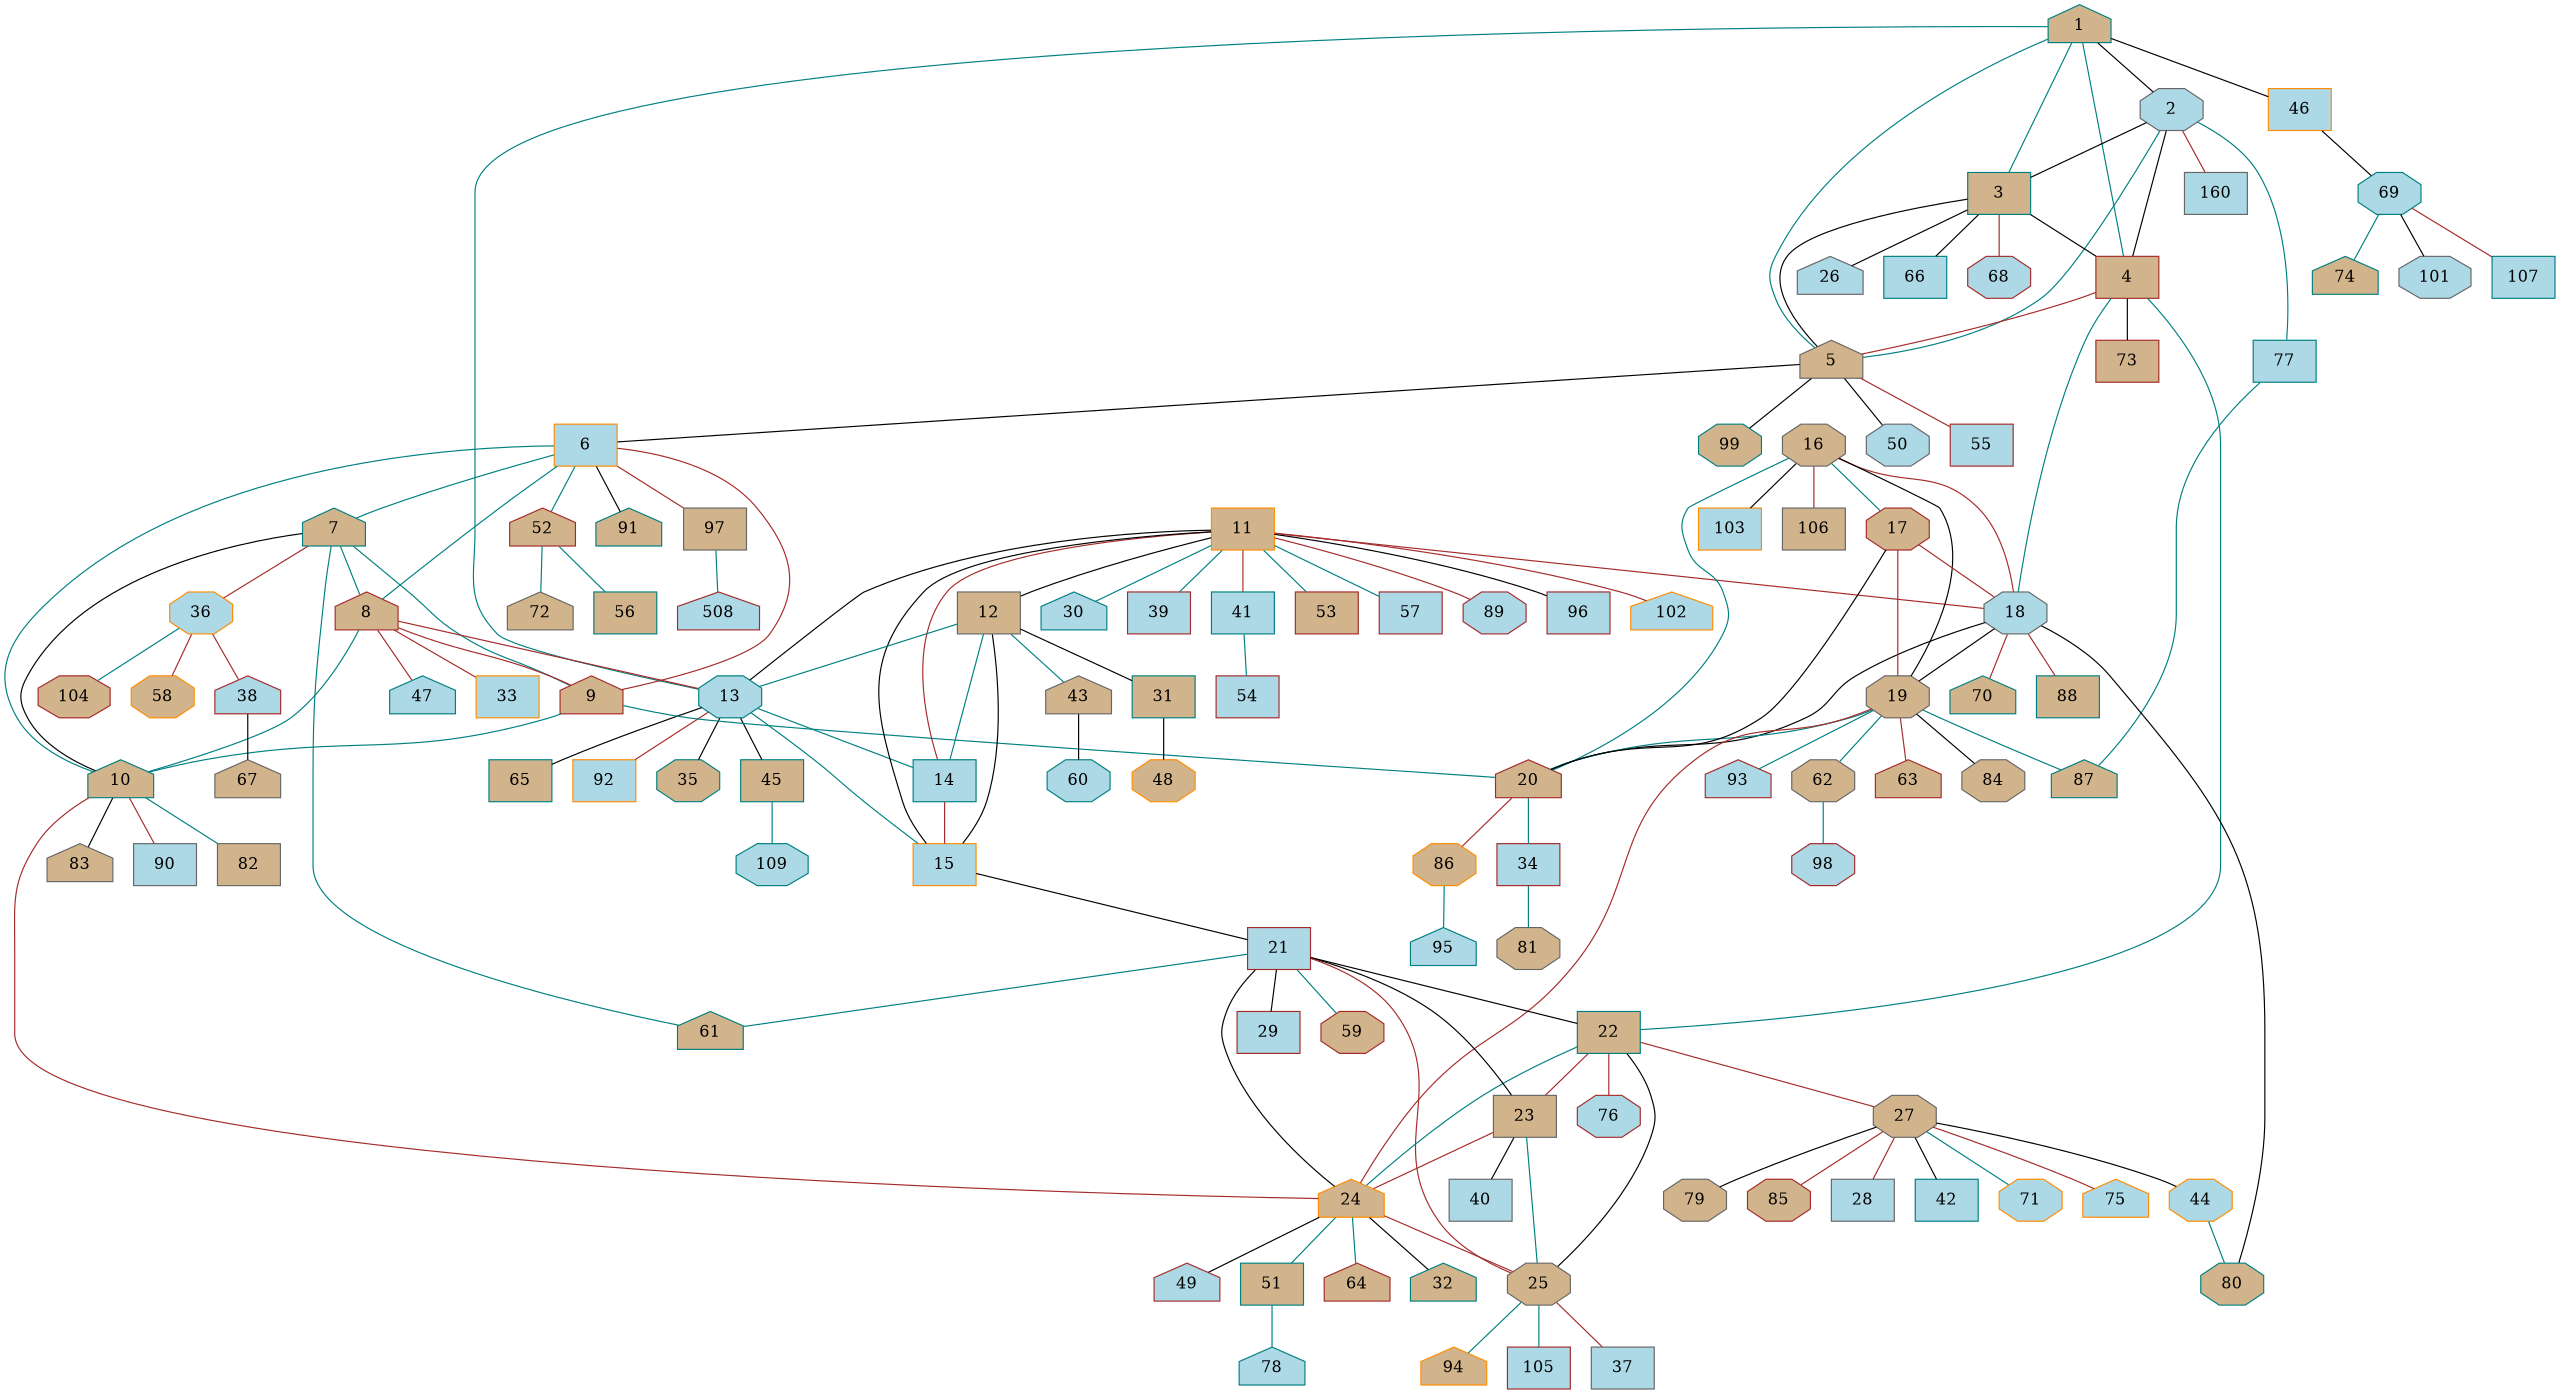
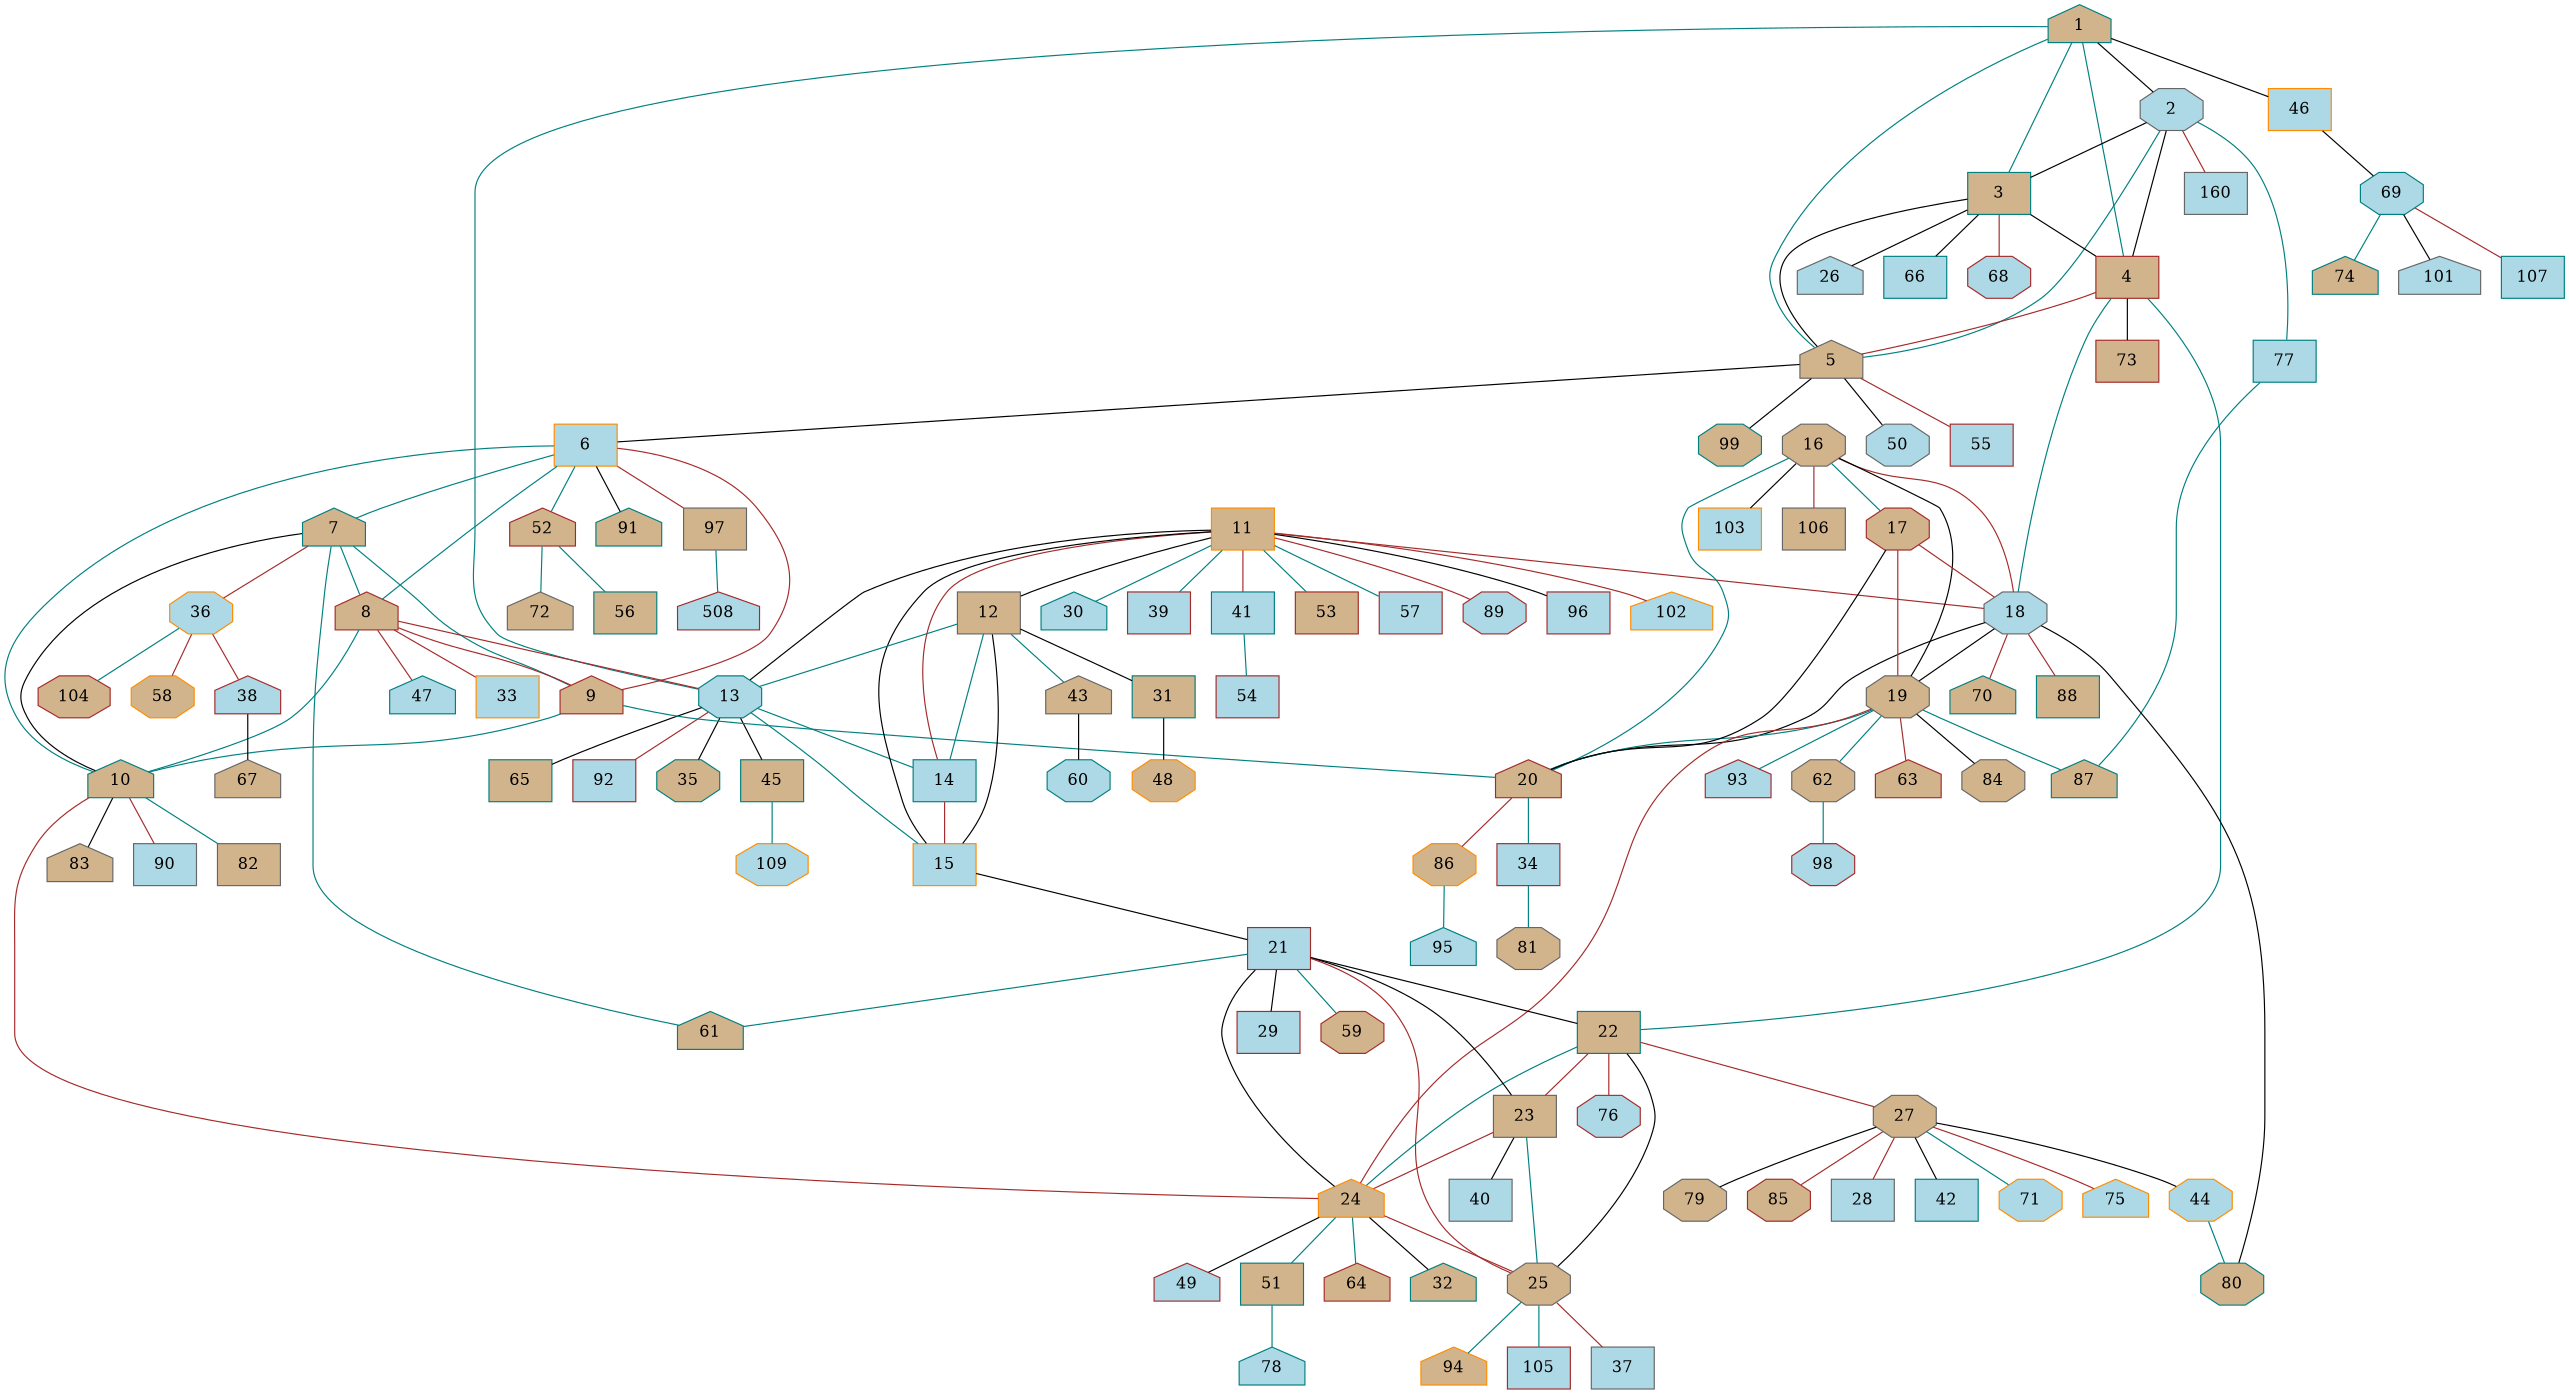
node "101": shape octagon -> house
node "92": color darkorange -> brown
node "109": color teal -> darkorange
